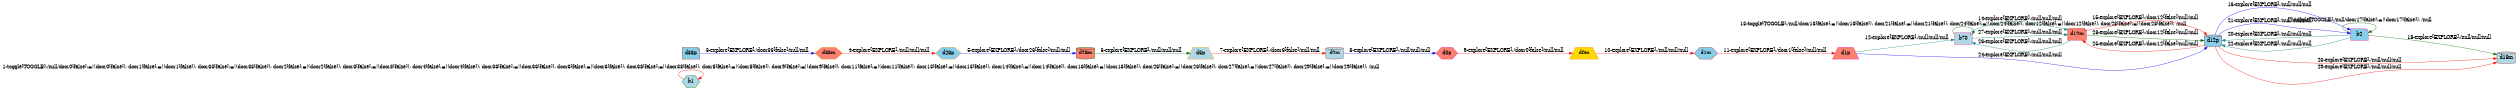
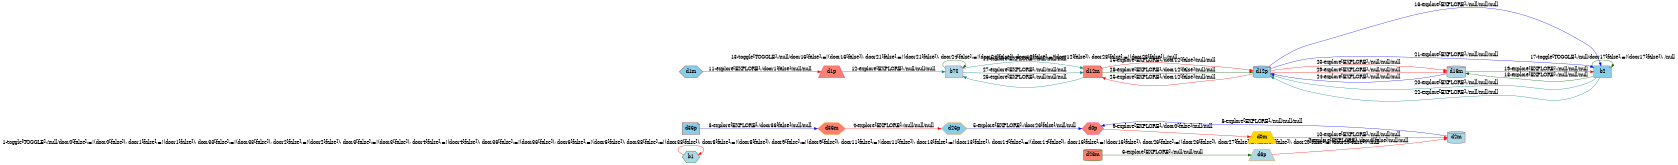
edge "d26p" -> "d26m": now "d26p" -> "d0p"
edge "d0m" -> "d1m": now "d0m" -> "d2m"
edge "d1p" -> "d12p": now "d16m" -> "d12p"
edge "d16m" -> "b2": added, label "19-explore[EXPLORE];/null/null/null"
